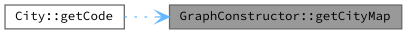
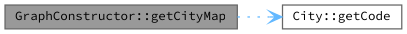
edge "City::getCode" -> "GraphConstructor::getCityMap": reversed
